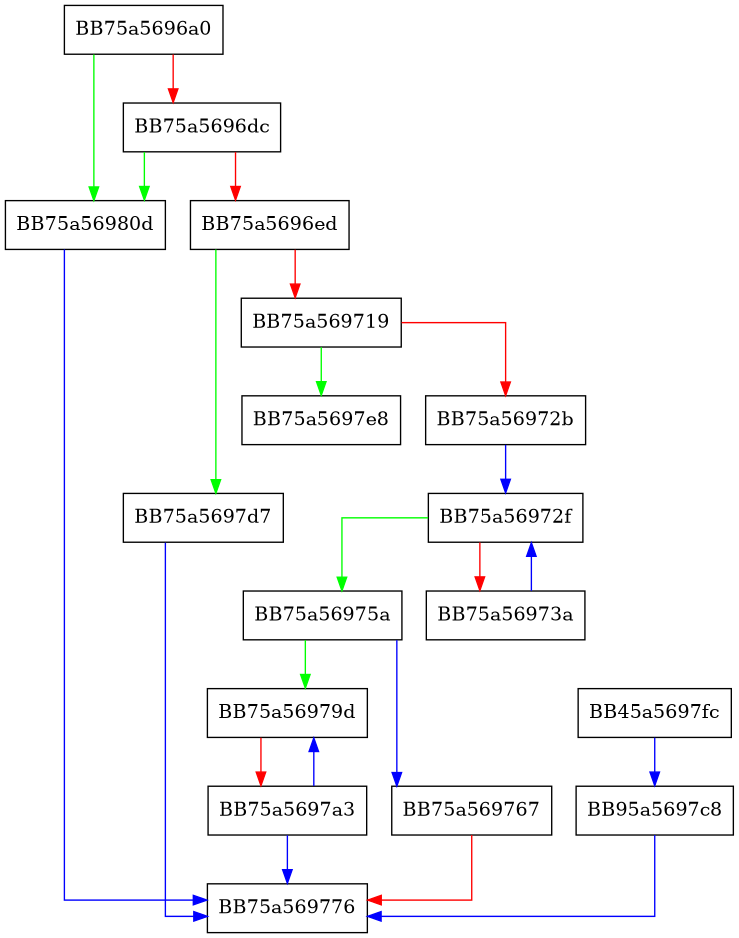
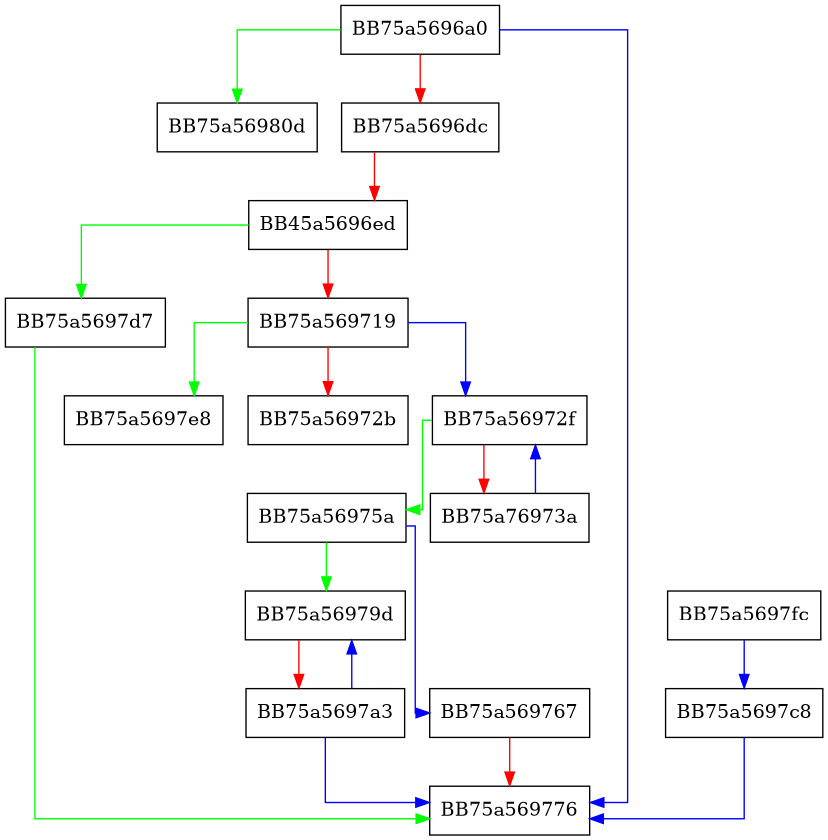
edge "BB75a5696dc" -> "BB75a56980d": removed
node "BB75a5696ed": label "BB75a5696ed" -> "BB45a5696ed"
edge "BB75a56972b" -> "BB75a56972f": now "BB75a569719" -> "BB75a56972f"
node "BB75a56973a": label "BB75a56973a" -> "BB75a76973a"
edge "BB75a56980d" -> "BB75a569776": now "BB75a5696a0" -> "BB75a569776"
node "BB45a5697fc": label "BB45a5697fc" -> "BB75a5697fc"
edge "BB75a5697d7" -> "BB75a569776": color blue -> green
node "BB95a5697c8": label "BB95a5697c8" -> "BB75a5697c8"
